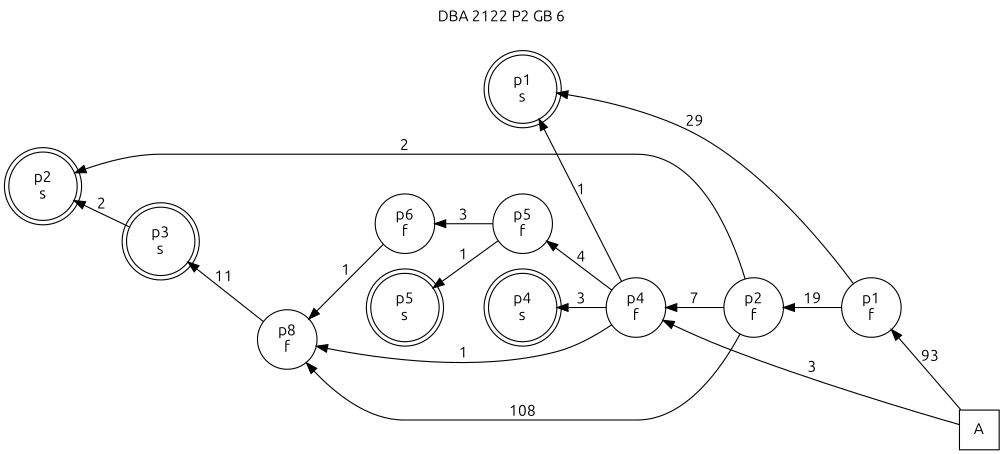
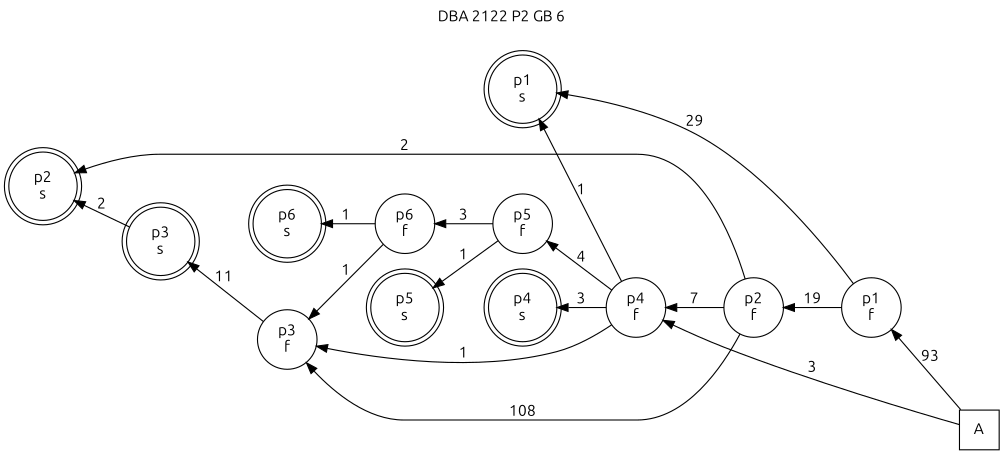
node "p6 s": added
node "p8 f": label "p8 f" -> "p3 f"
